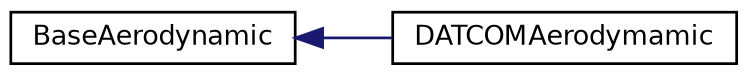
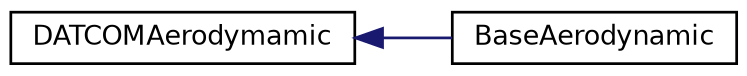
edge "DATCOMAerodymamic" -> "BaseAerodynamic": reversed
